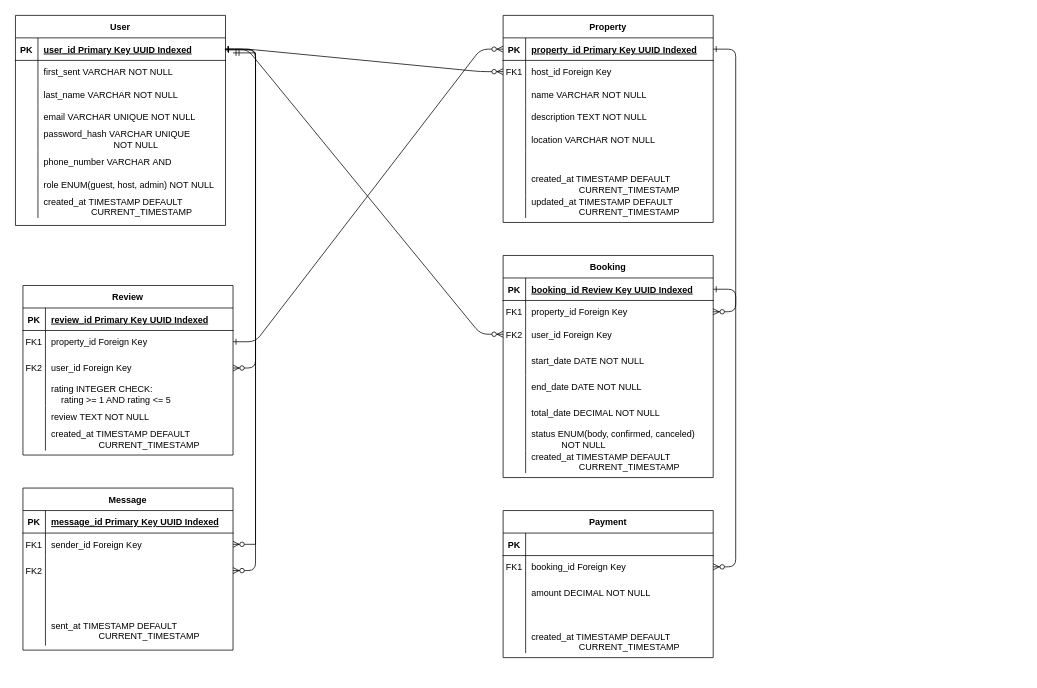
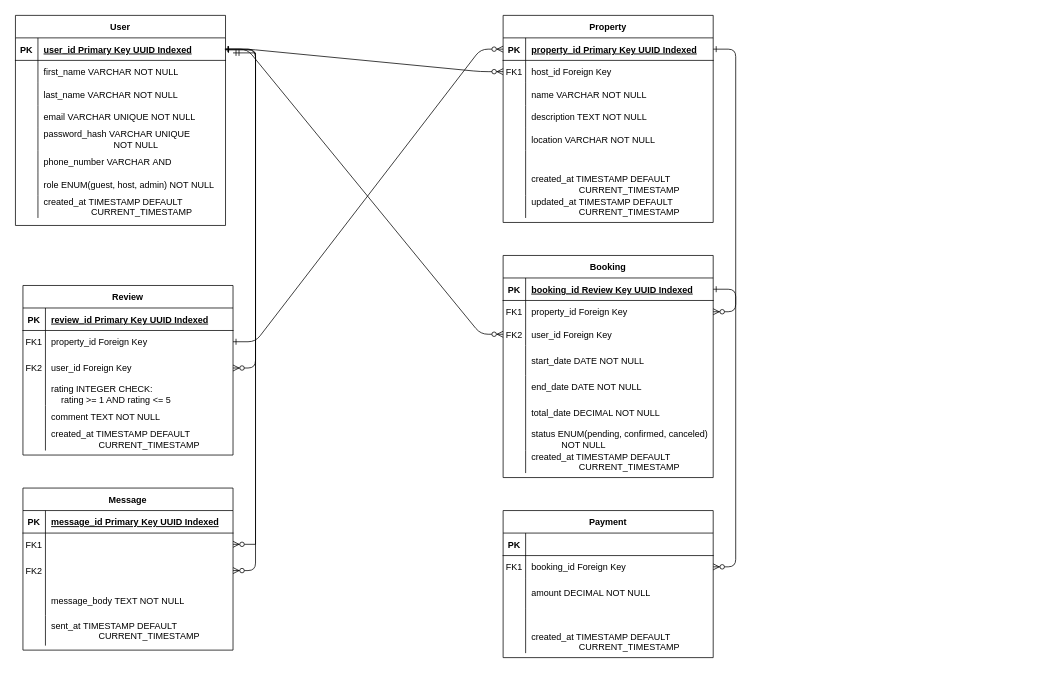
node "first_sent VARCHAR NOT NULL": label "first_sent VARCHAR NOT NULL" -> "first_name VARCHAR NOT NULL"
node "review TEXT NOT NULL": label "review TEXT NOT NULL" -> "comment TEXT NOT NULL"
node "status ENUM(body, confirmed, canceled) NOT NULL": label "status ENUM(body, confirmed, canceled) NOT NULL" -> "status ENUM(pending, confirmed, canceled) NOT NULL"
node "sender_id Foreign Key": removed
node "message_body TEXT NOT NULL": added
